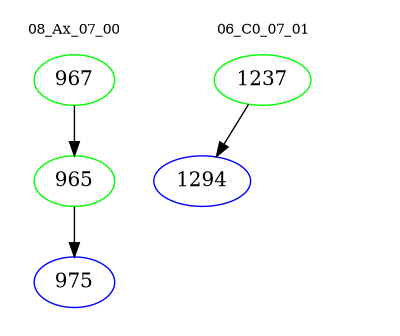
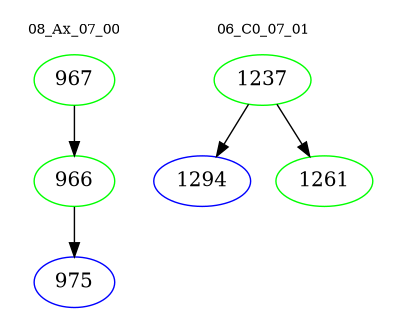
node "965": label "965" -> "966"
node "1261": added
